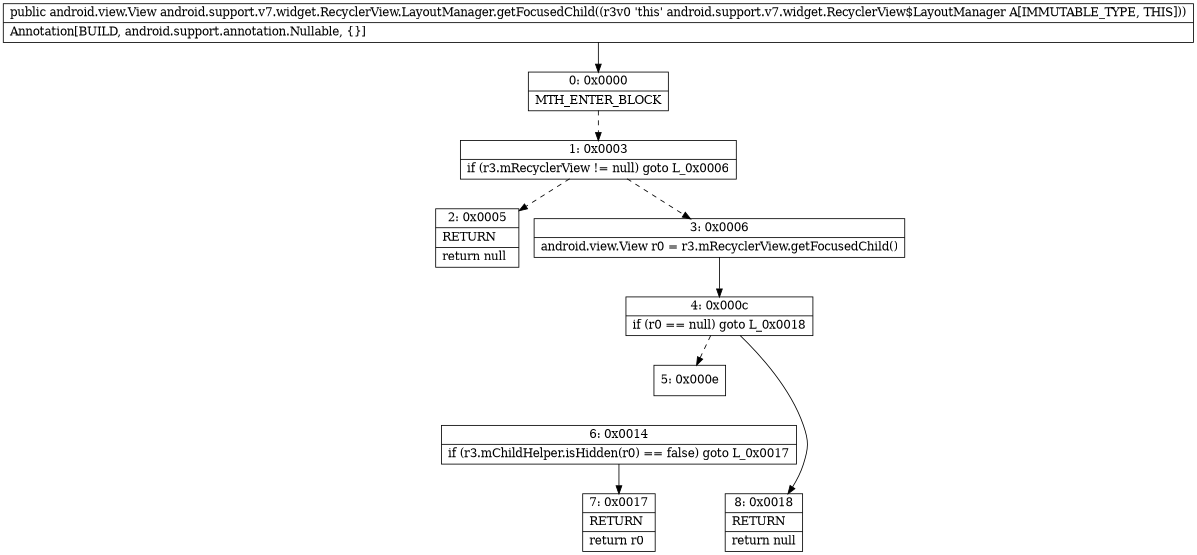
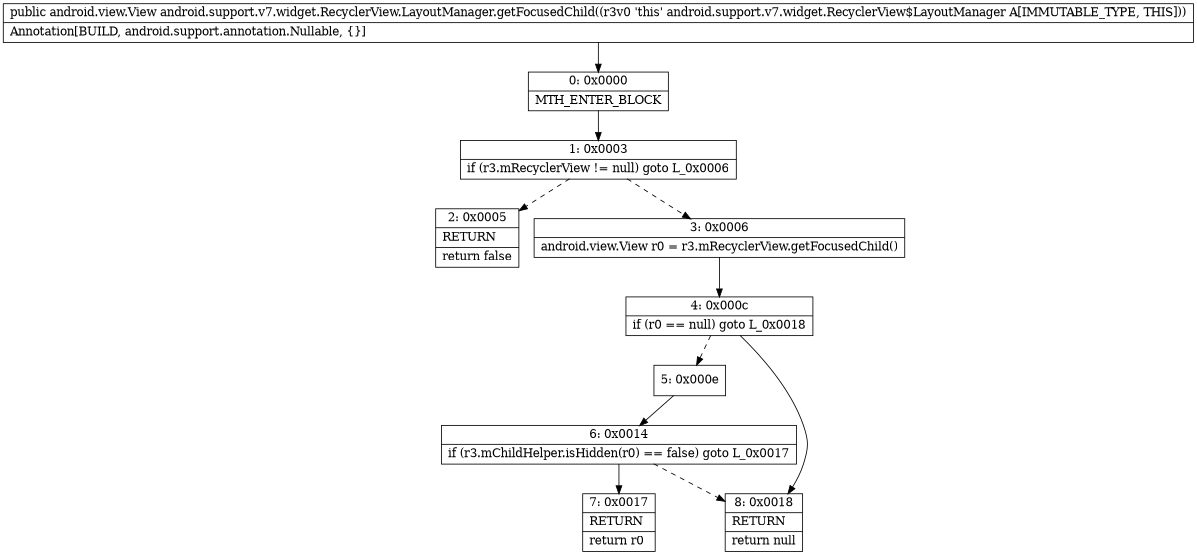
edge "0: 0x0000" -> "1: 0x0003": style dashed -> solid
node "2: 0x0005": text "return null" -> "return false"
edge "5: 0x000e" -> "6: 0x0014": added
edge "6: 0x0014" -> "8: 0x0018": added
